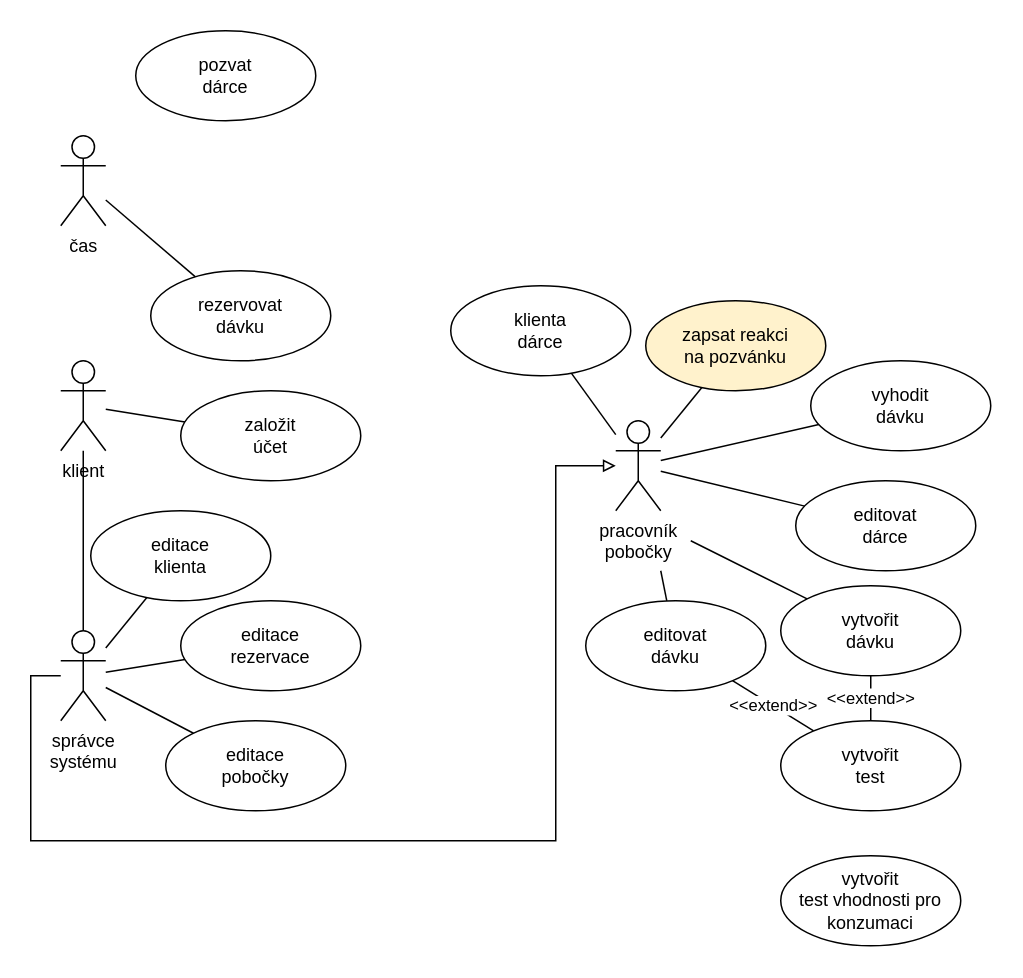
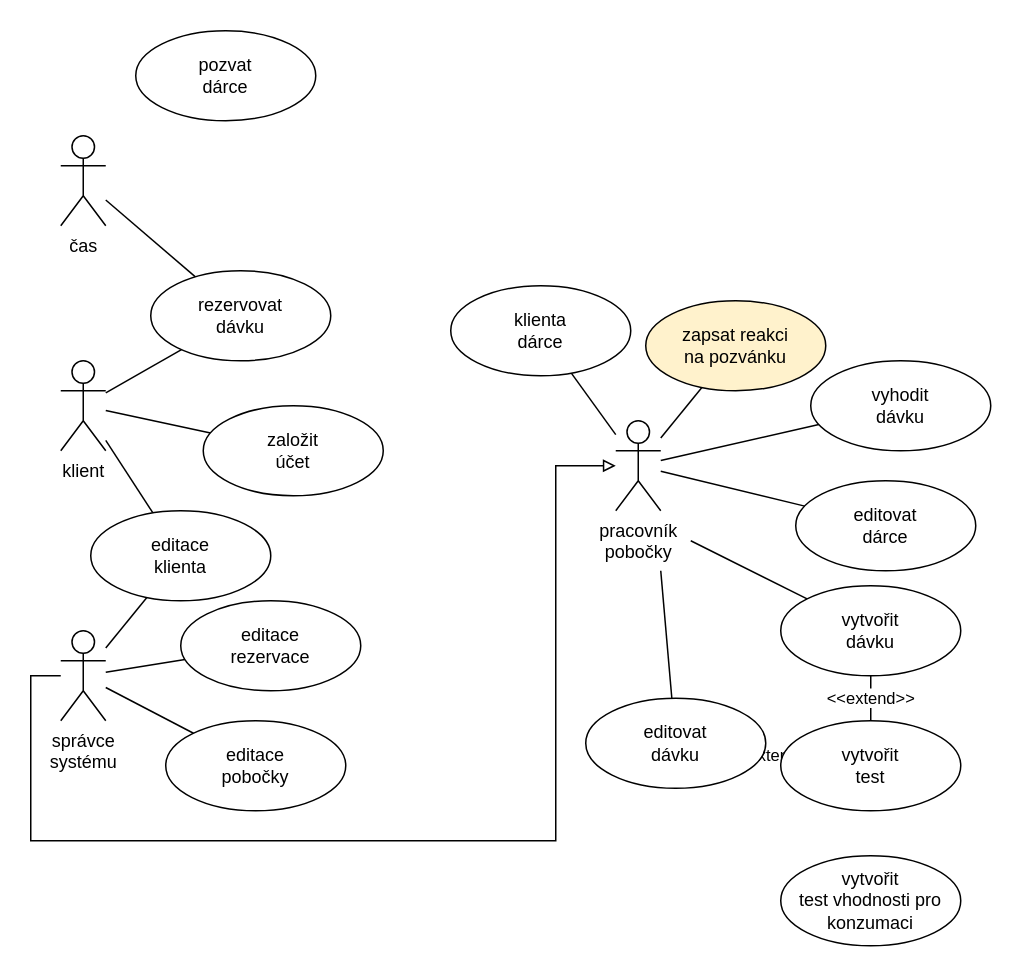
edge "rezervovat dávku" -- "klient": added
node "založit účet": moved (271, 436) -> (293, 451)
edge "klient" -- "správce systému": now "klient" -- "editace klienta"
node "editovat dávku": moved (676, 646) -> (676, 743)
